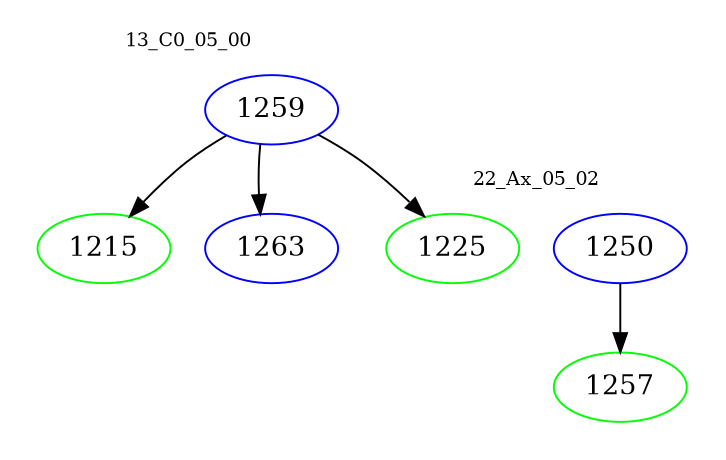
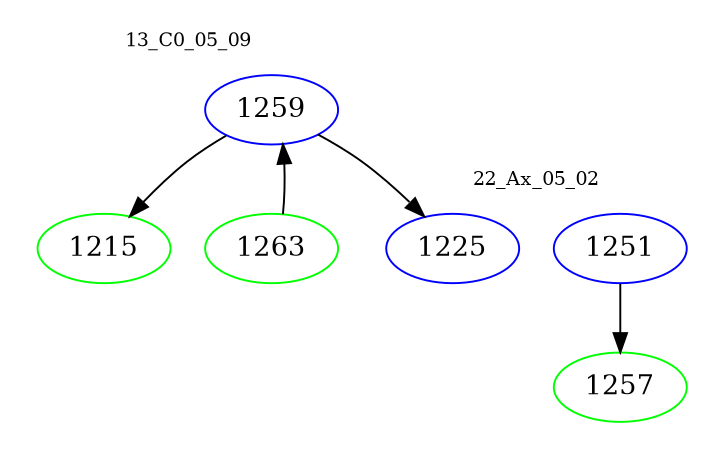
cluster "13_C0_05_00": label "13_C0_05_00" -> "13_C0_05_09"
edge "1259" -> "1263": reversed
node "1263": color blue -> green
node "1225": color green -> blue
node "1250": label "1250" -> "1251"
